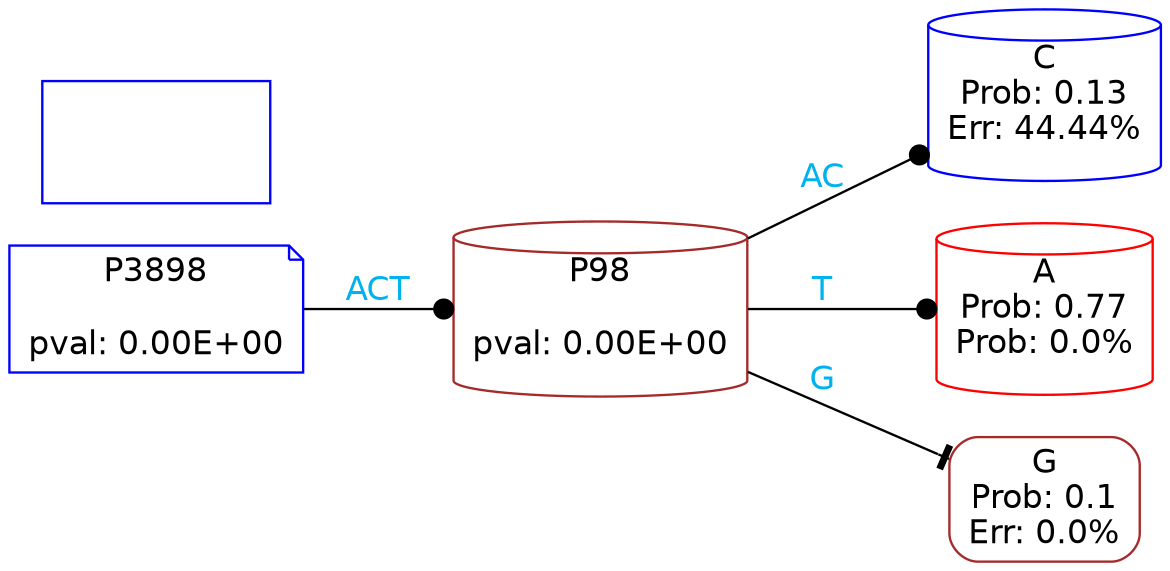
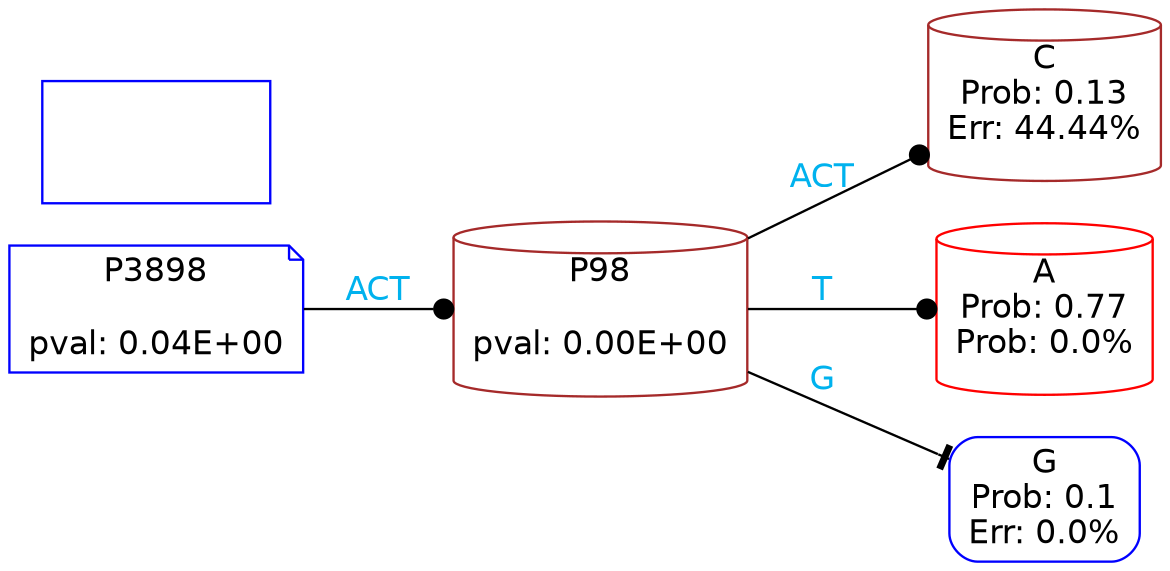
node "C Prob: 0.13 Err: 44.44%": color blue -> brown
edge "P98 pval: 0.00E+00" -> "C Prob: 0.13 Err: 44.44%": label "AC" -> "ACT"
node "P3898 pval: 0.00E+00": label "P3898 pval: 0.00E+00" -> "P3898 pval: 0.04E+00"
node "G Prob: 0.1 Err: 0.0%": color brown -> blue
